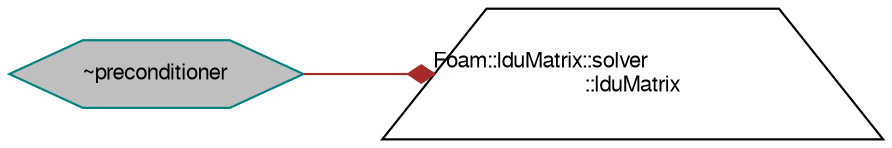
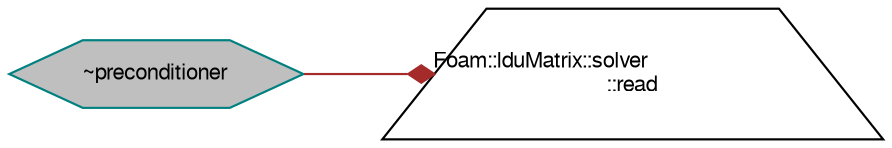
node "Foam::lduMatrix::solver ::lduMatrix": label "Foam::lduMatrix::solver ::lduMatrix" -> "Foam::lduMatrix::solver ::read"
